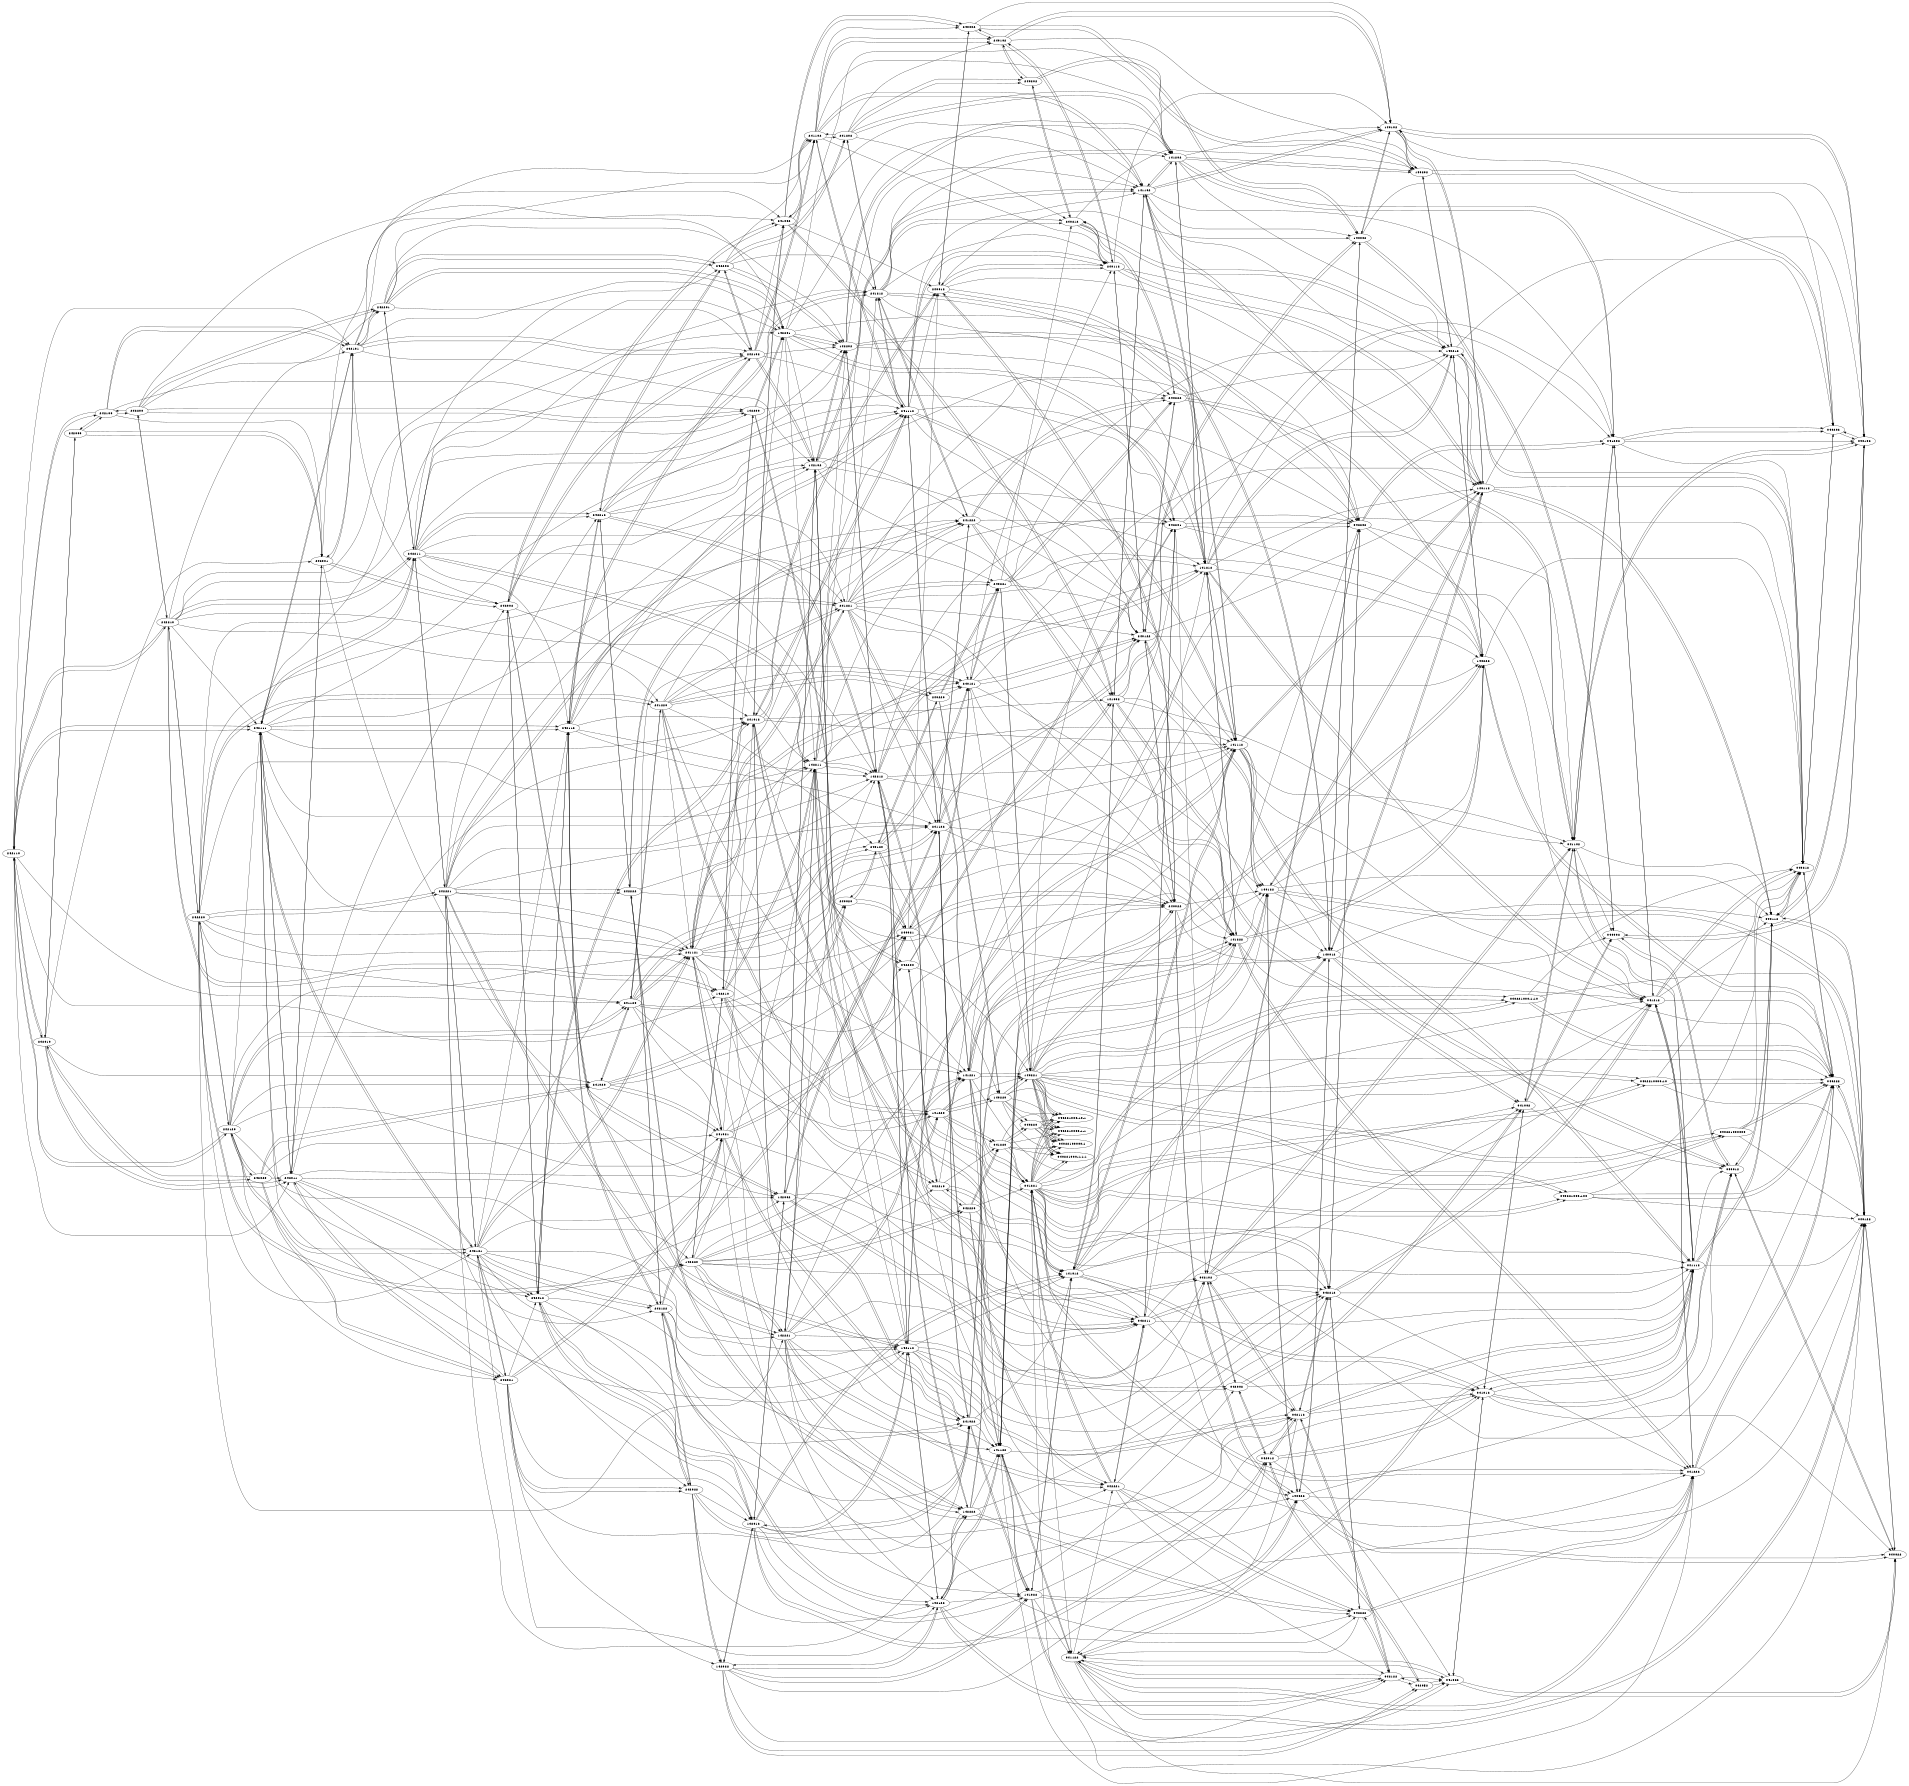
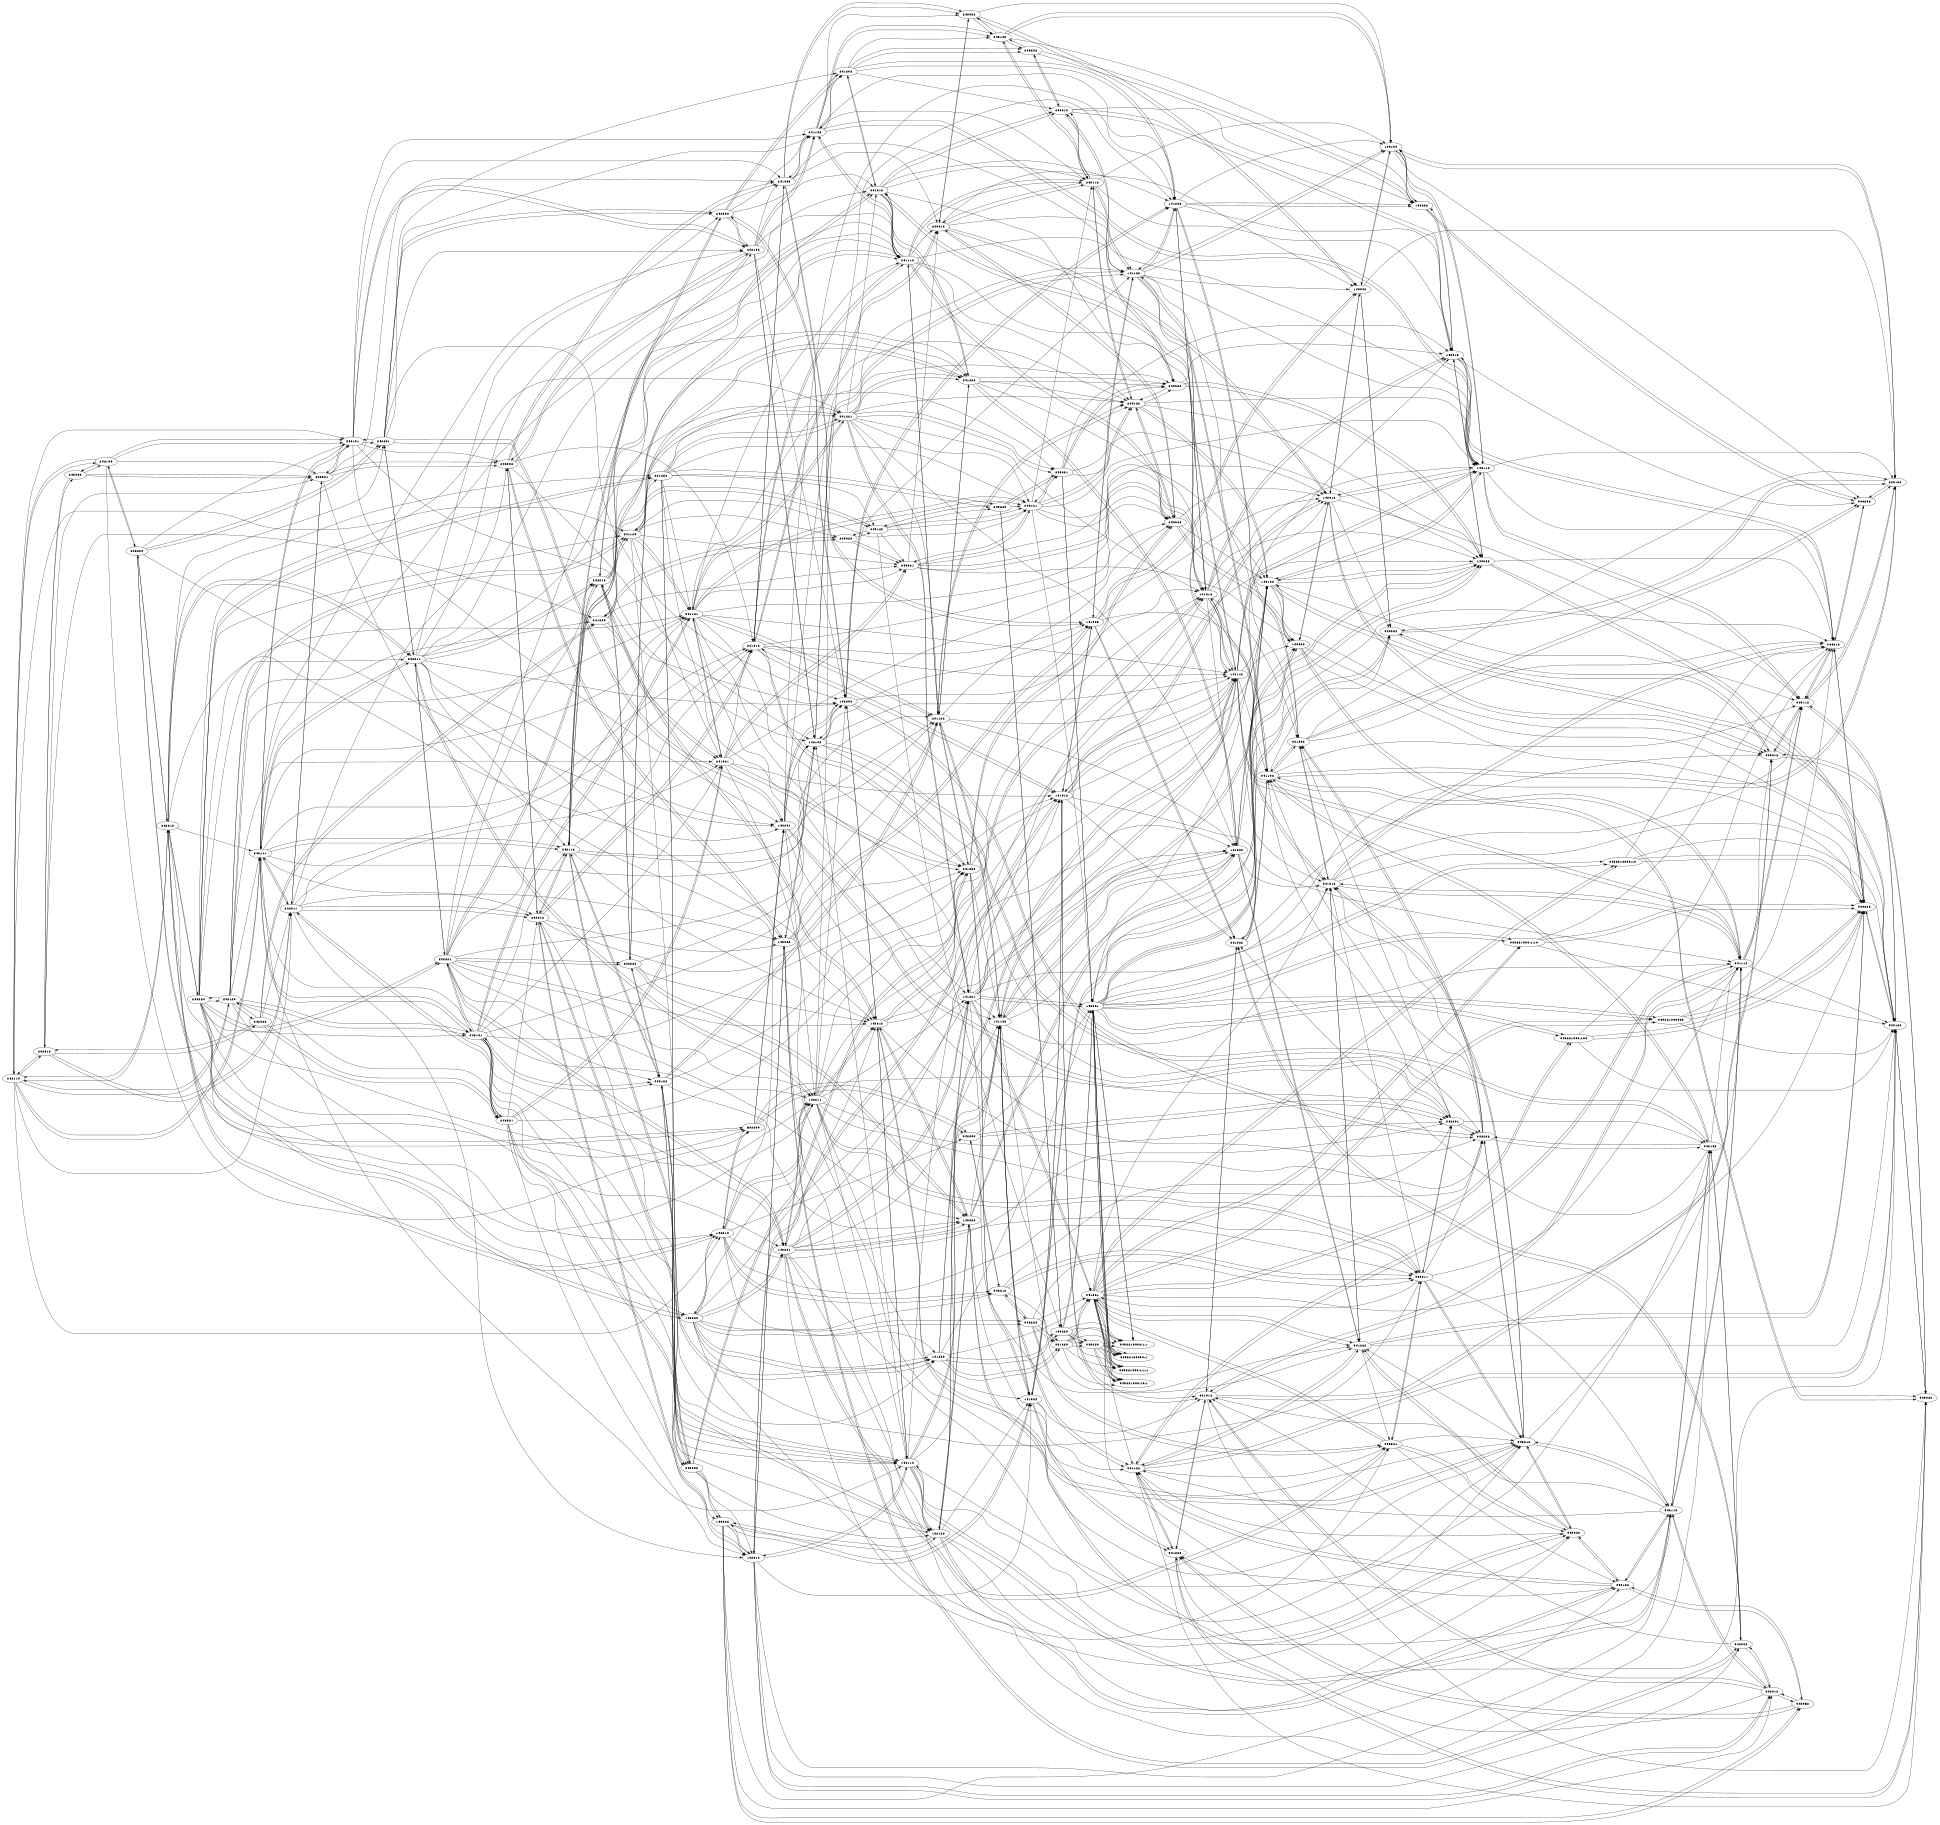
edge "242201" -> "241202": added
node "142200": label "142200" -> "642200"
edge "240221" -> "240212": removed
edge "140222" -> "140122": added
edge "141222" -> "141212": removed
edge "141122" -> "141112": added
edge "242020" -> "241021": removed
edge "042221" -> "041222": reversed
